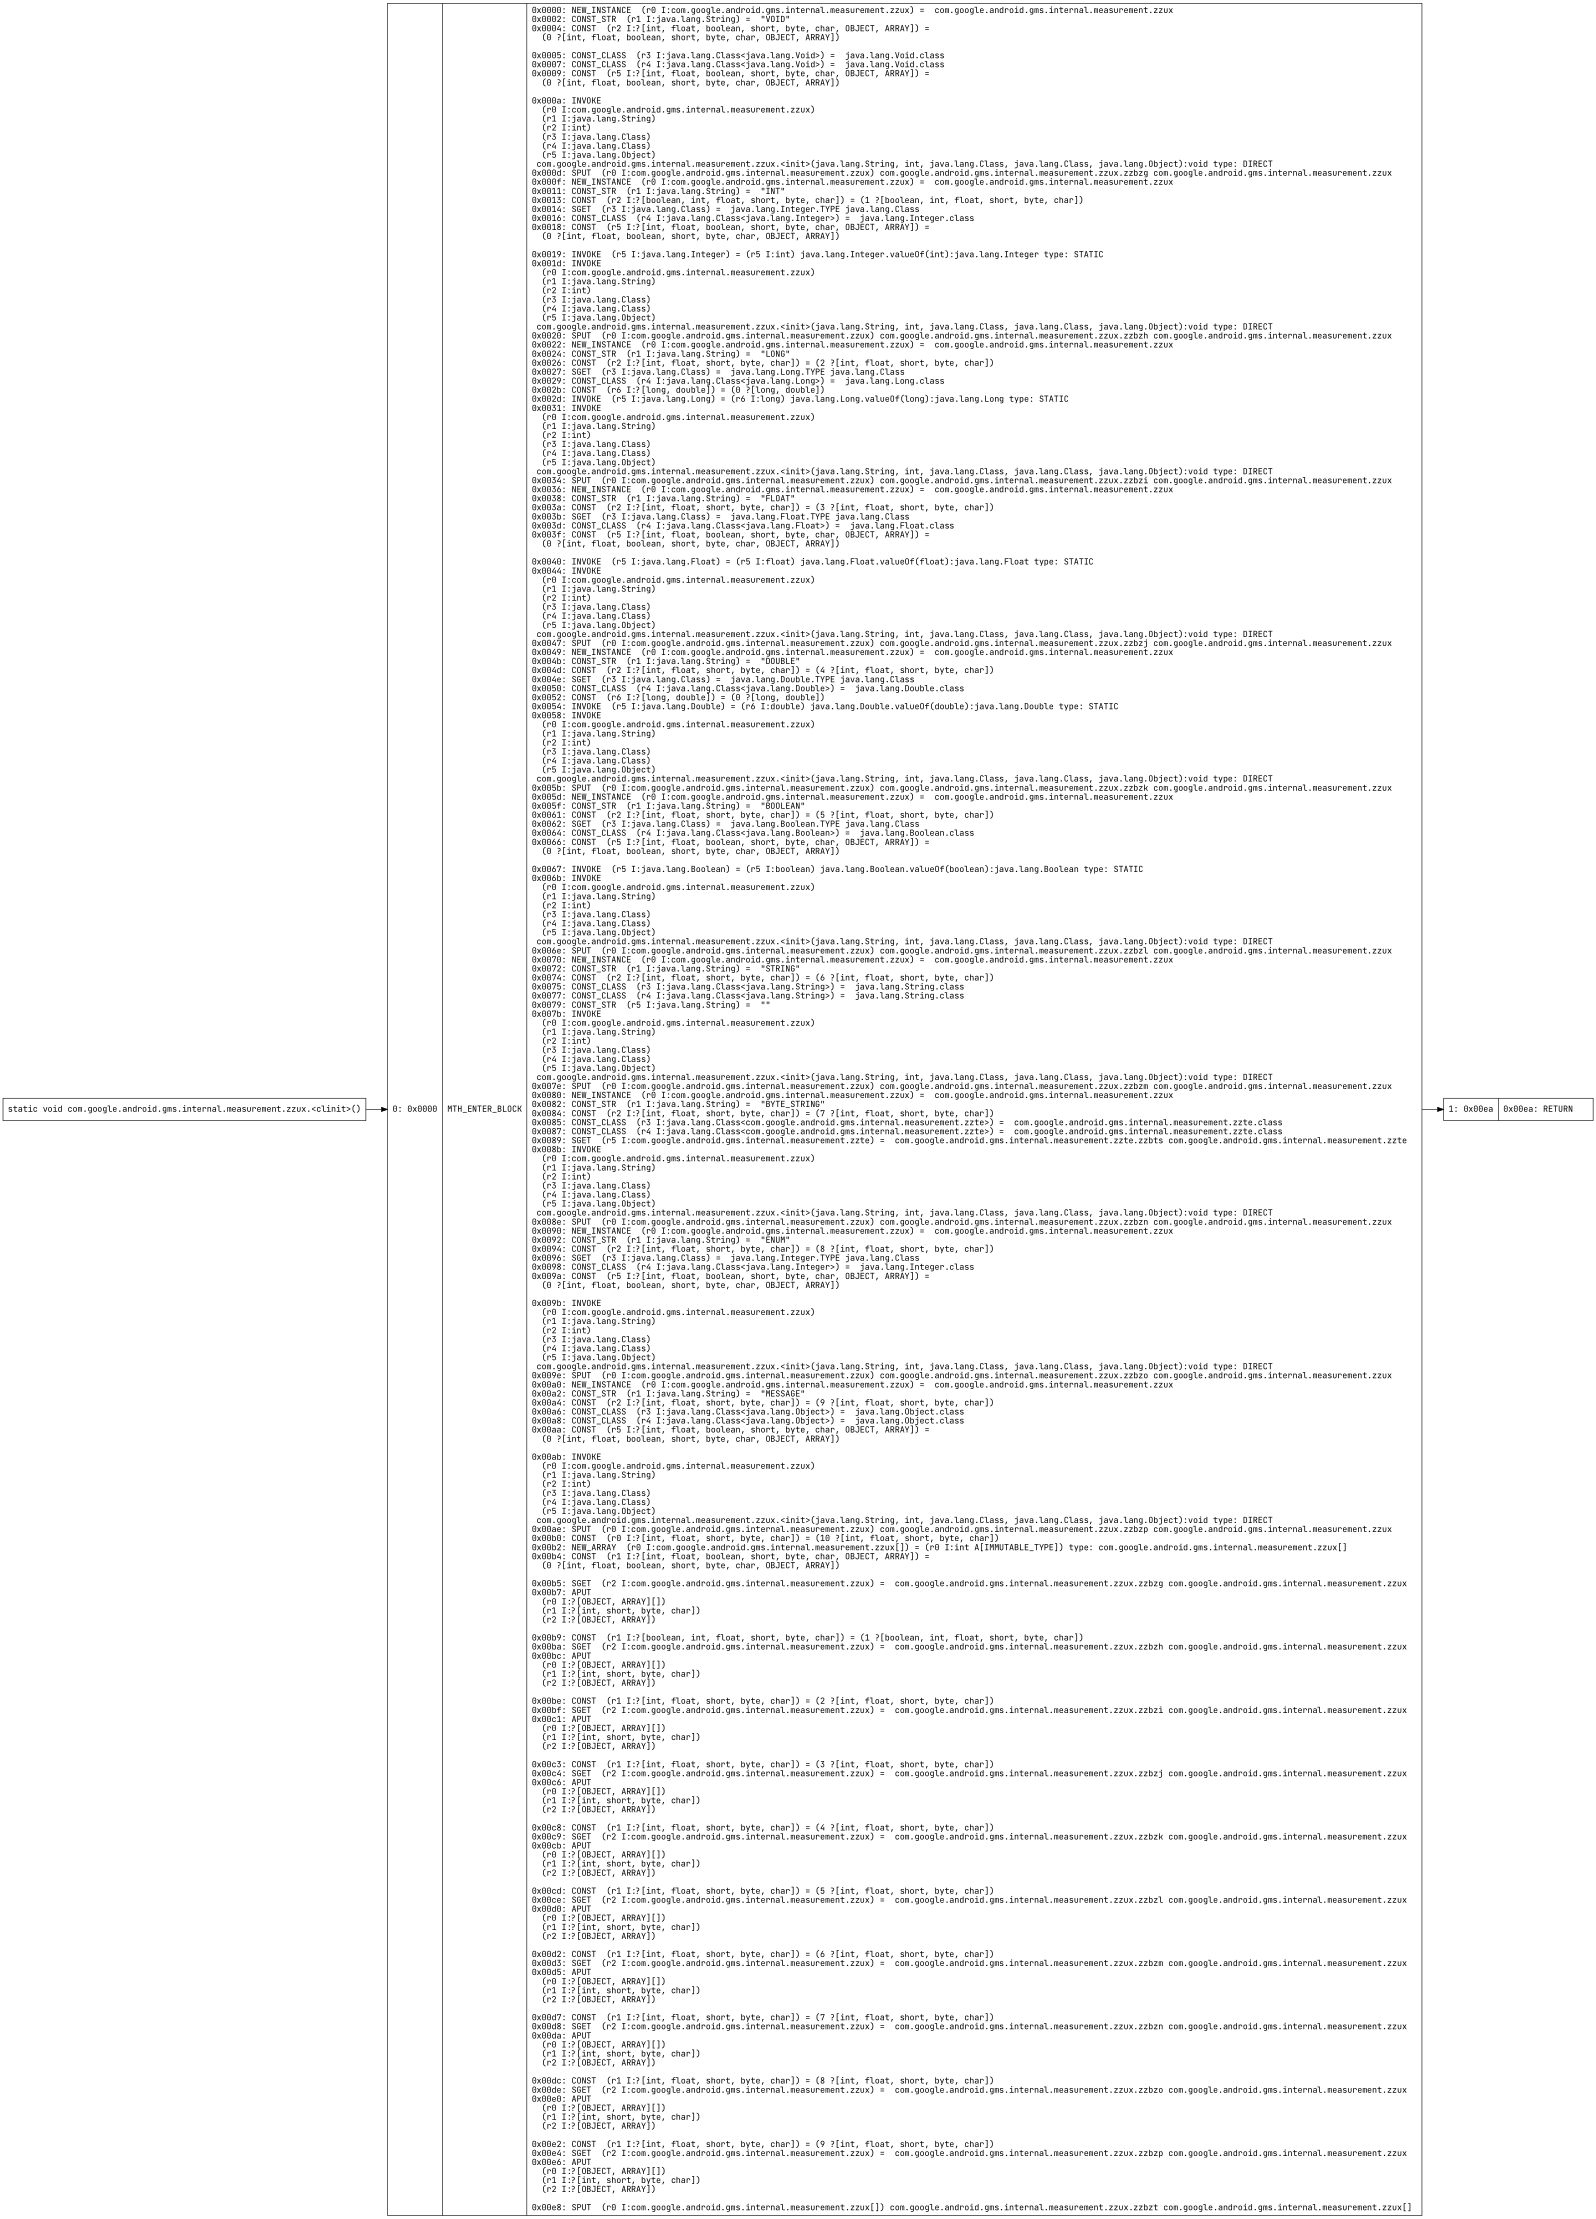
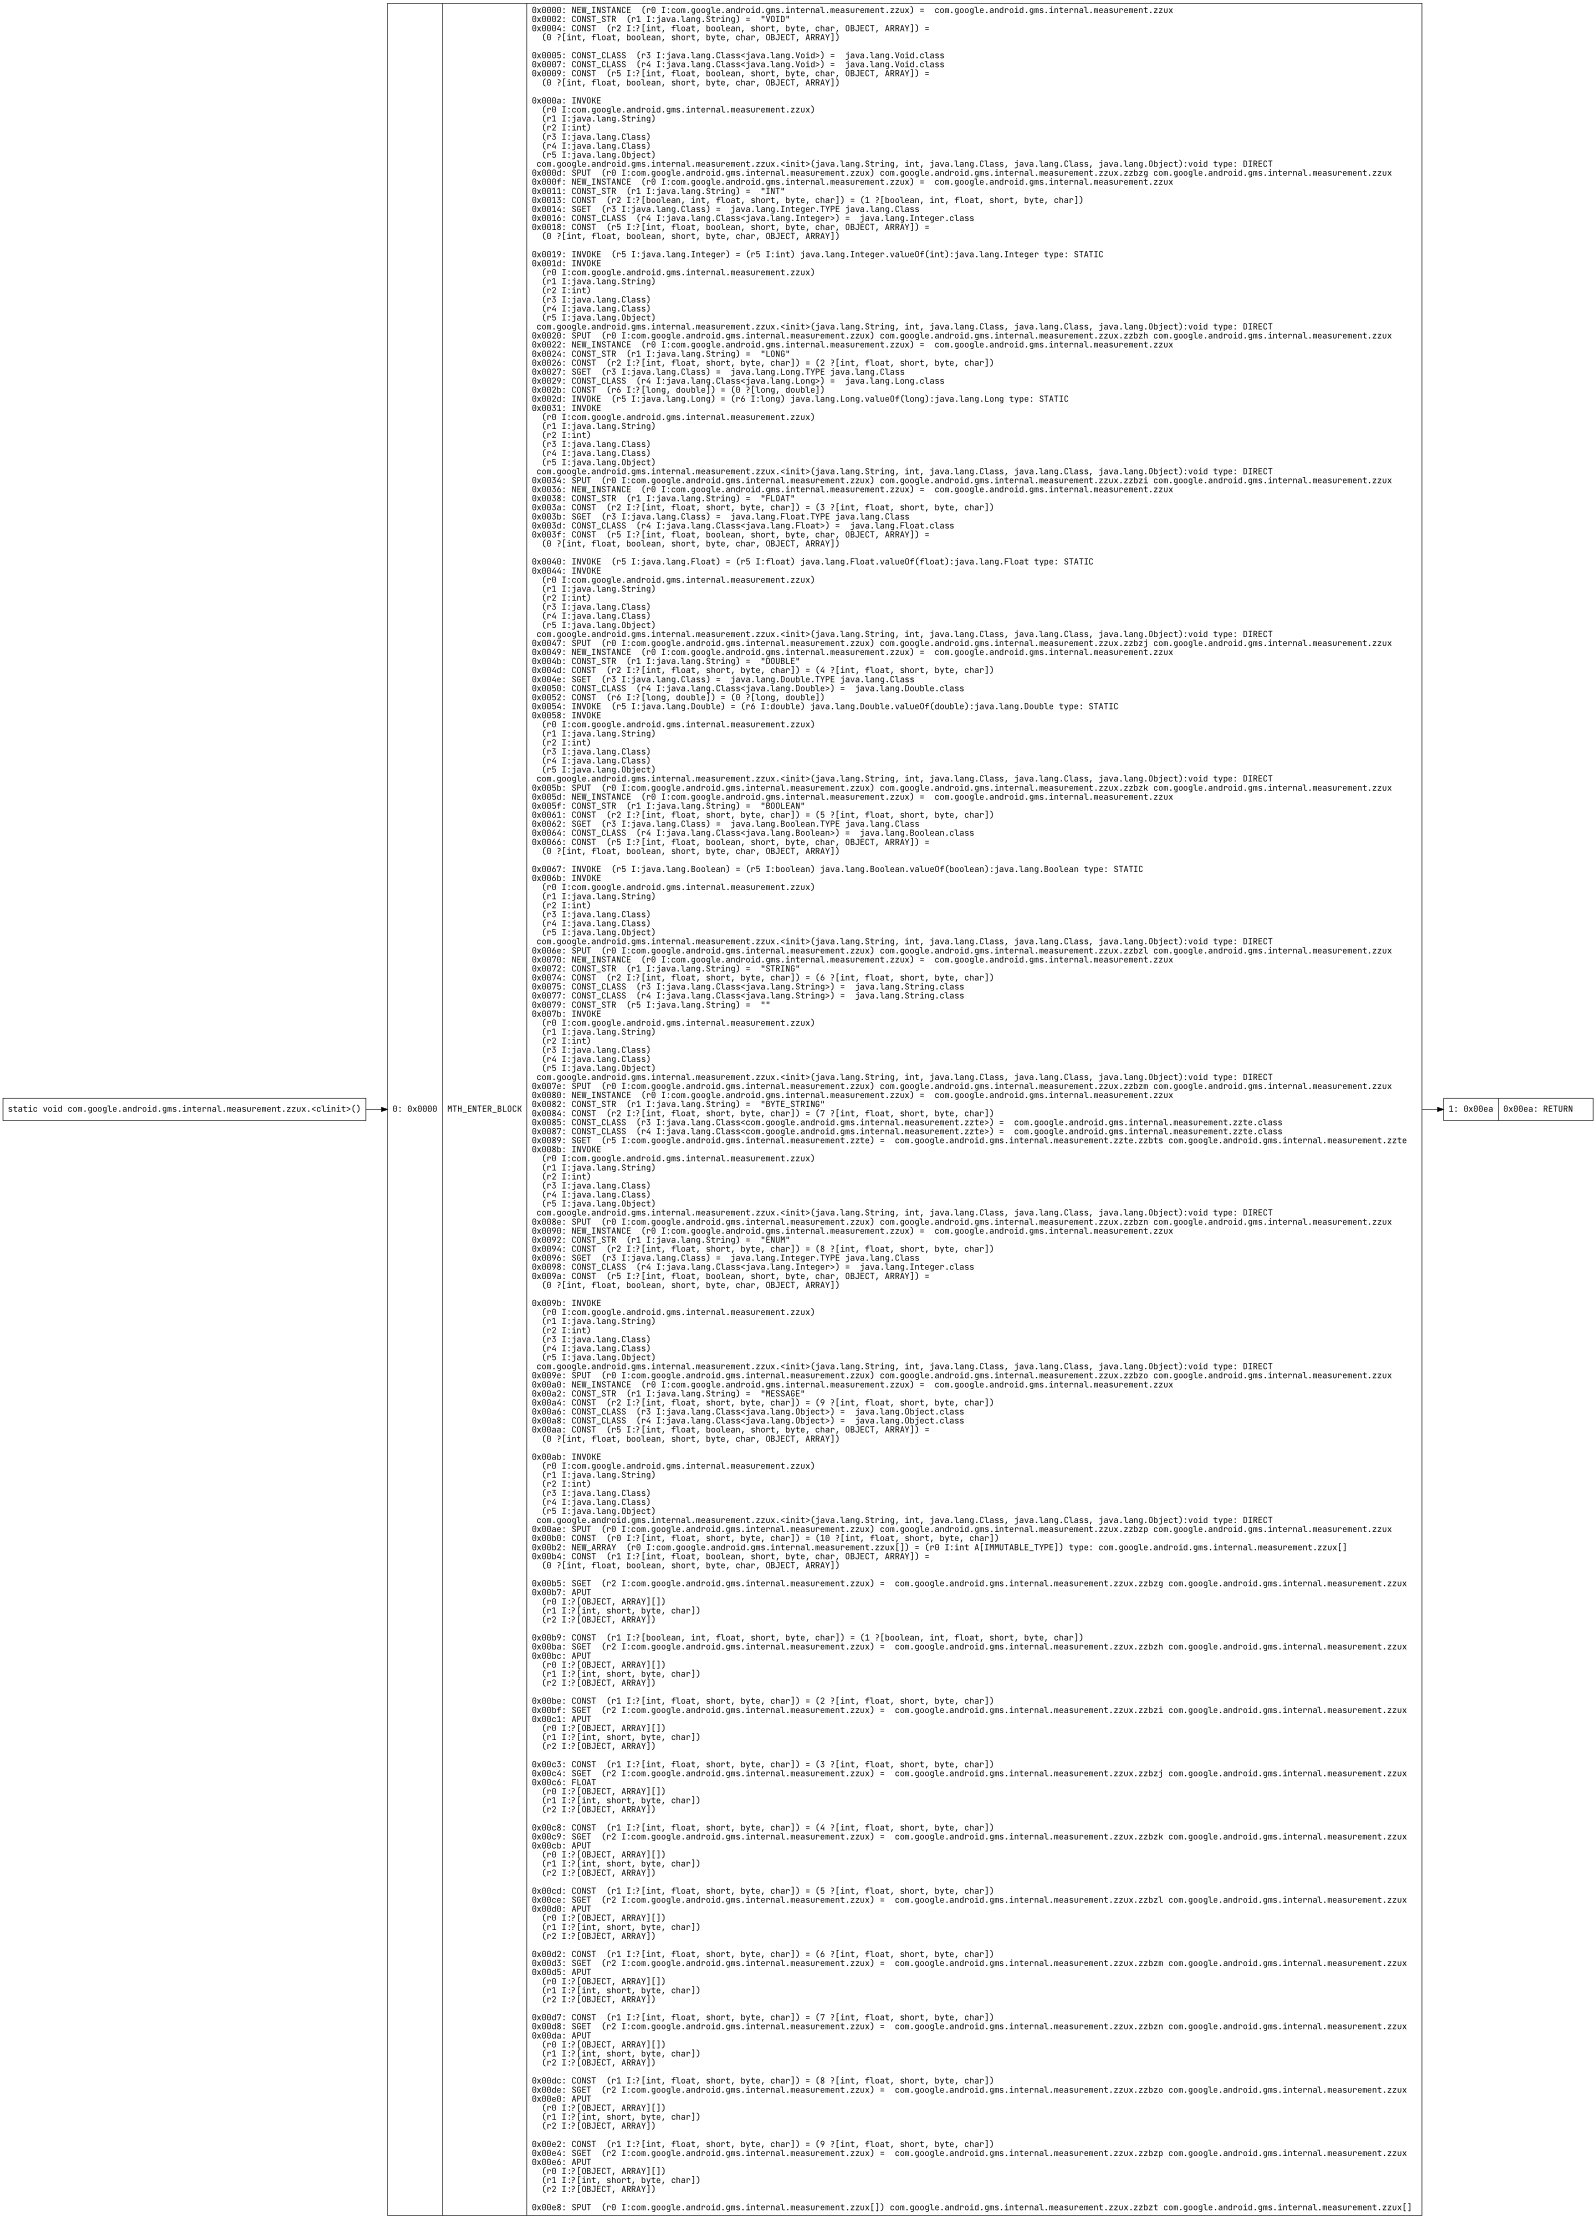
node "0: 0x0000": text "0x00c6: APUT" -> "0x00c6: FLOAT"
